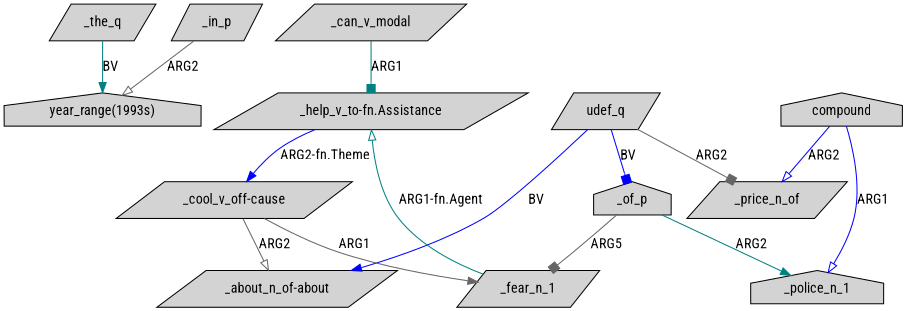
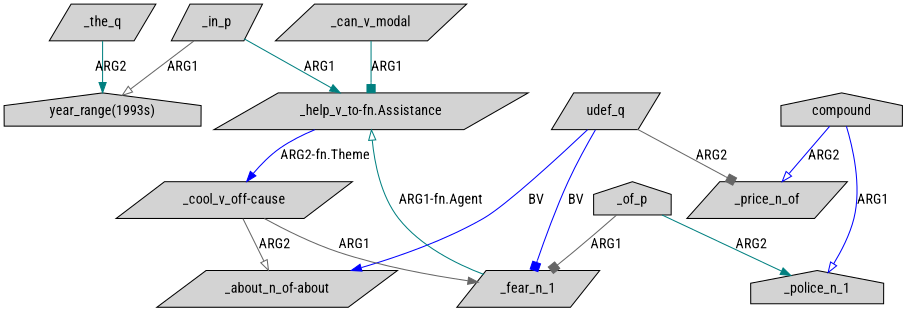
edge "_in_p" -> "_help_v_to-fn.Assistance": added, label "ARG1"
edge "_the_q" -> "year_range(1993s)": label "BV" -> "ARG2"
edge "_in_p" -> "year_range(1993s)": label "ARG2" -> "ARG1"
edge "udef_q" -> "_of_p": now "udef_q" -> "_fear_n_1"
edge "_of_p" -> "_fear_n_1": label "ARG5" -> "ARG1"
